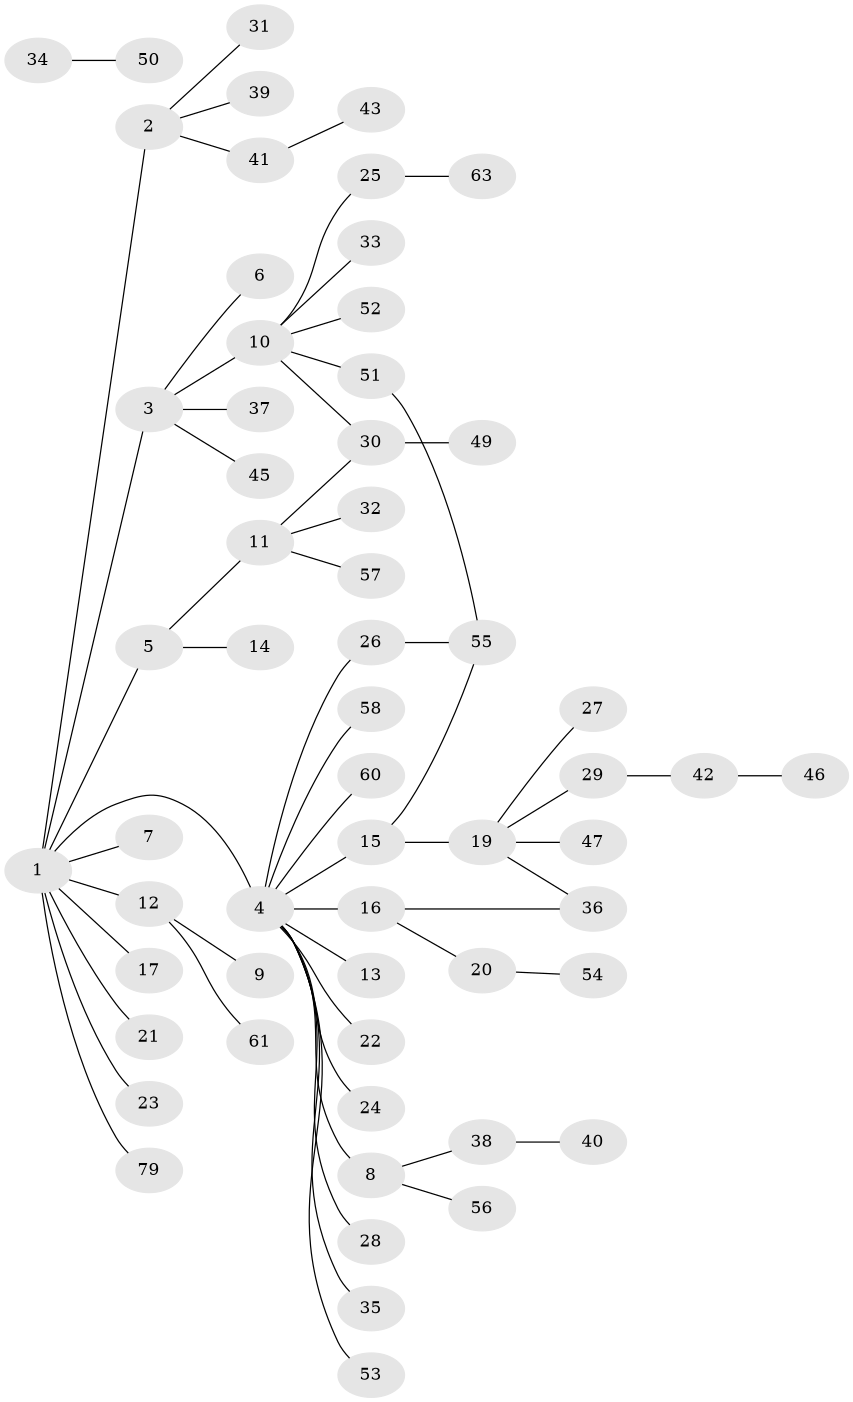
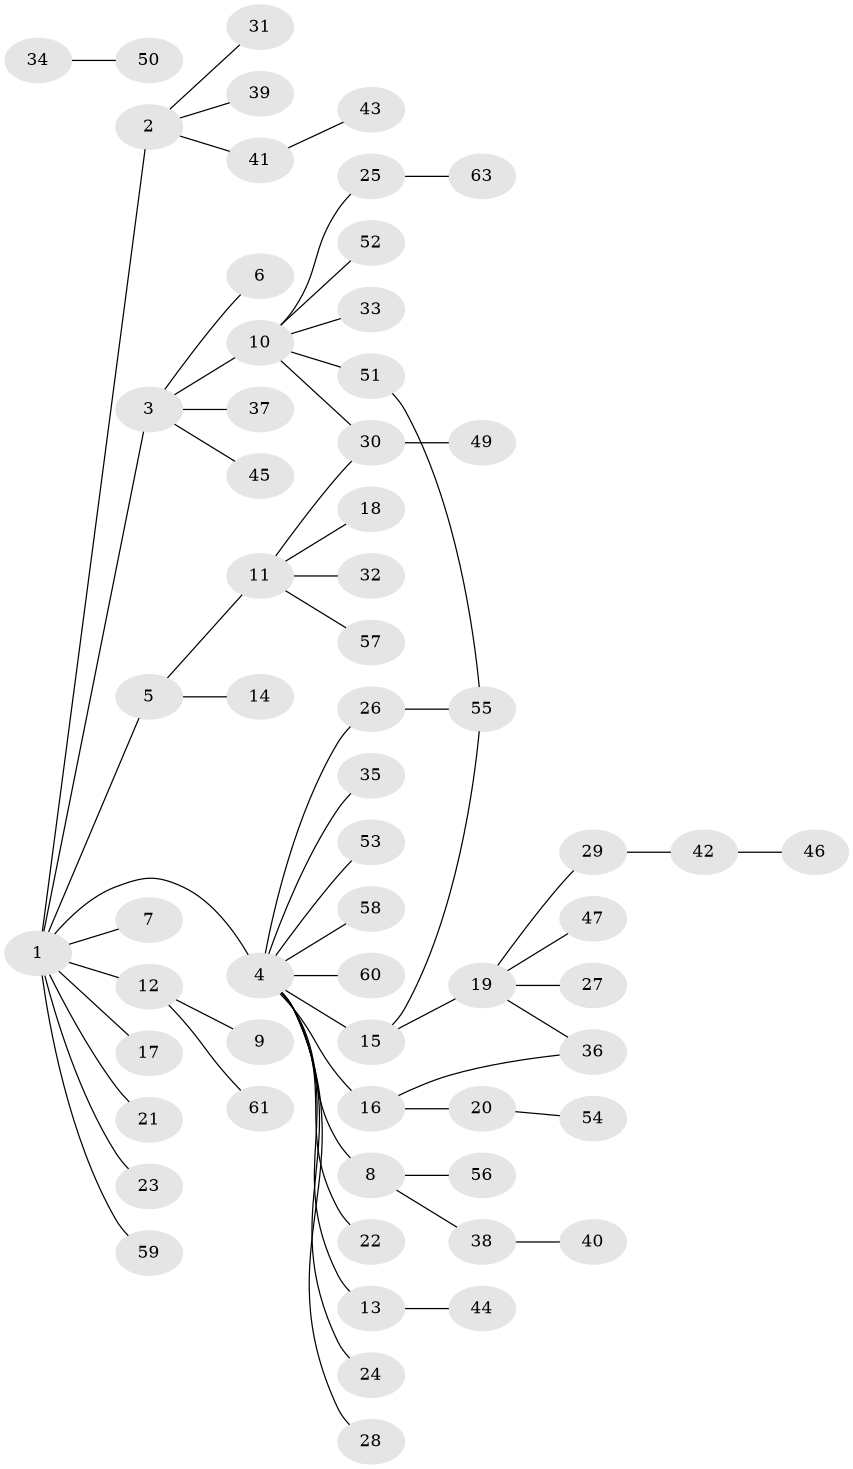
node "18": added
node "79": label "79" -> "59"
node "44": added
